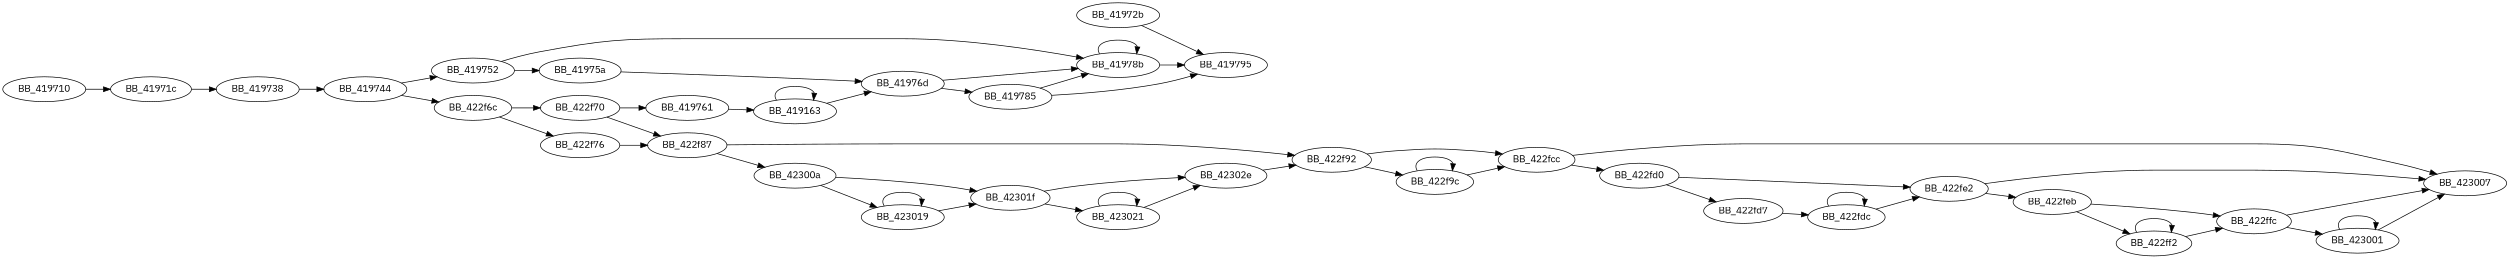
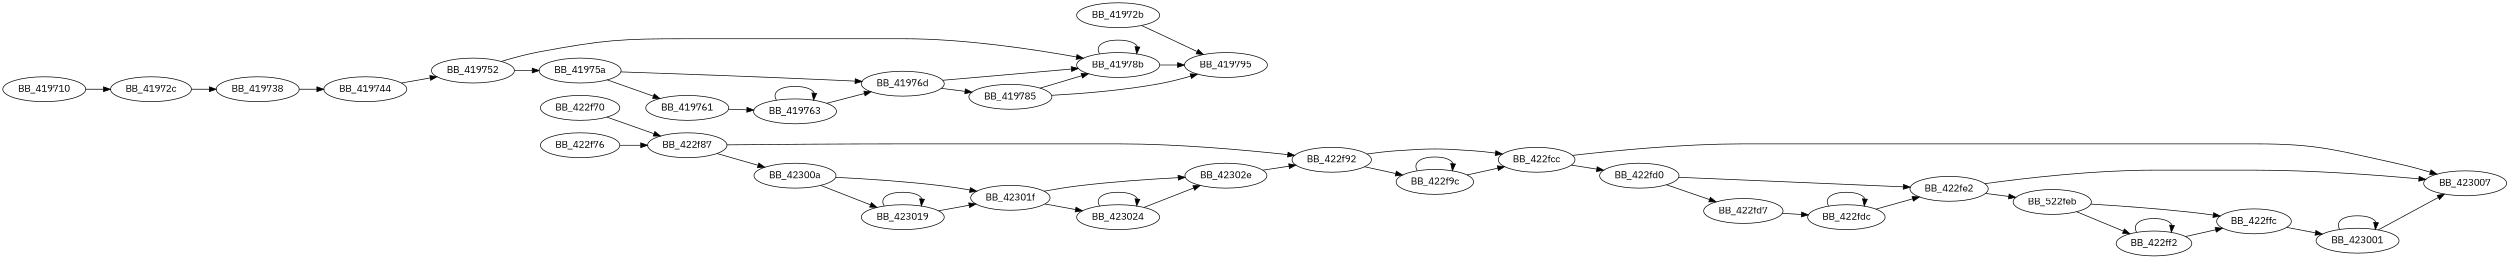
node "BB_41971c": label "BB_41971c" -> "BB_41972c"
node "BB_422f6c": removed
edge "BB_422f70" -> "BB_419761": now "BB_41975a" -> "BB_419761"
node "BB_419163": label "BB_419163" -> "BB_419763"
node "BB_422feb": label "BB_422feb" -> "BB_522feb"
edge "BB_422ffc" -> "BB_423007": removed
node "BB_423021": label "BB_423021" -> "BB_423024"
